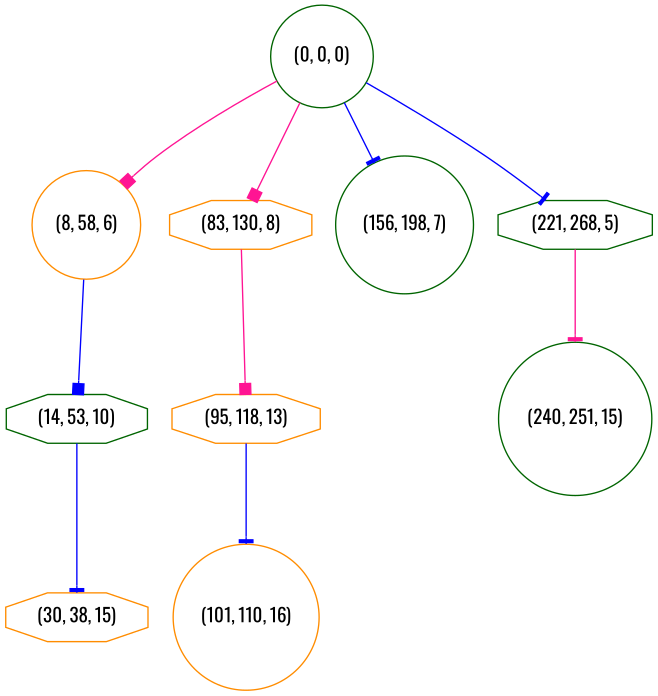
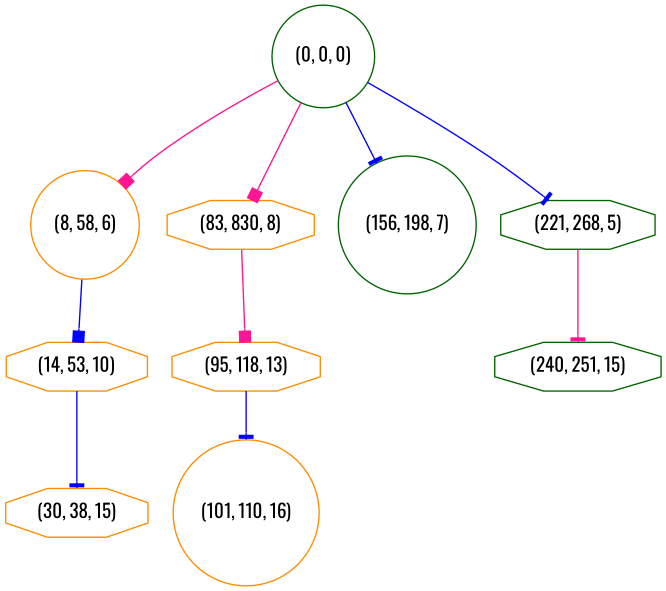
node "(83, 130, 8)": label "(83, 130, 8)" -> "(83, 830, 8)"
node "(14, 53, 10)": color darkgreen -> darkorange
node "(240, 251, 15)": shape circle -> octagon
